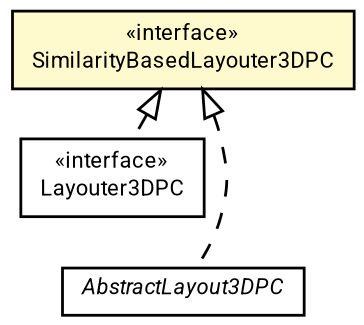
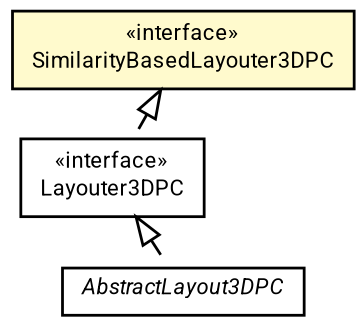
edge "AbstractLayout3DPC" -> "SimilarityBasedLayouter3DPC": now "AbstractLayout3DPC" -> "Layouter3DPC"
